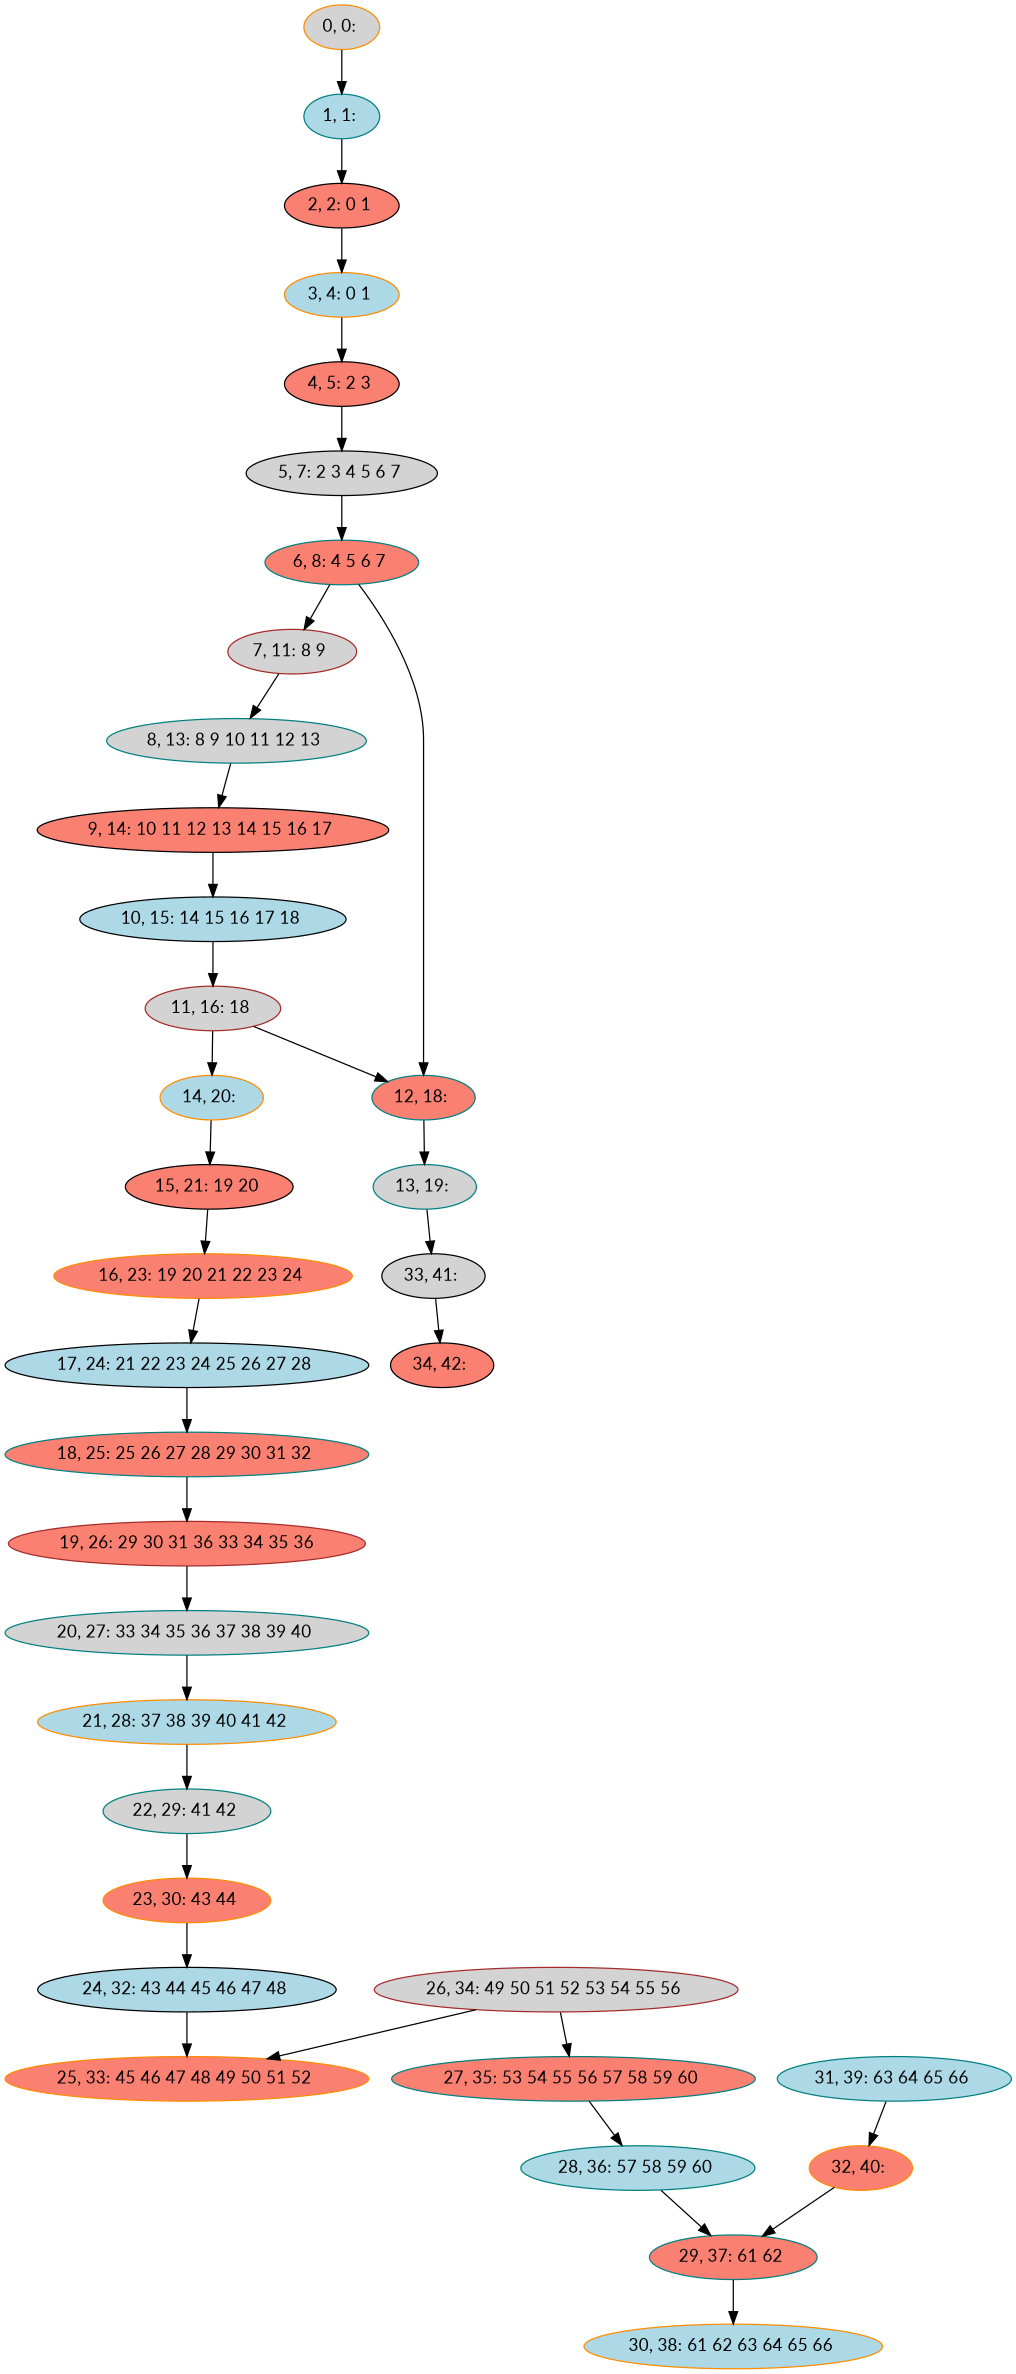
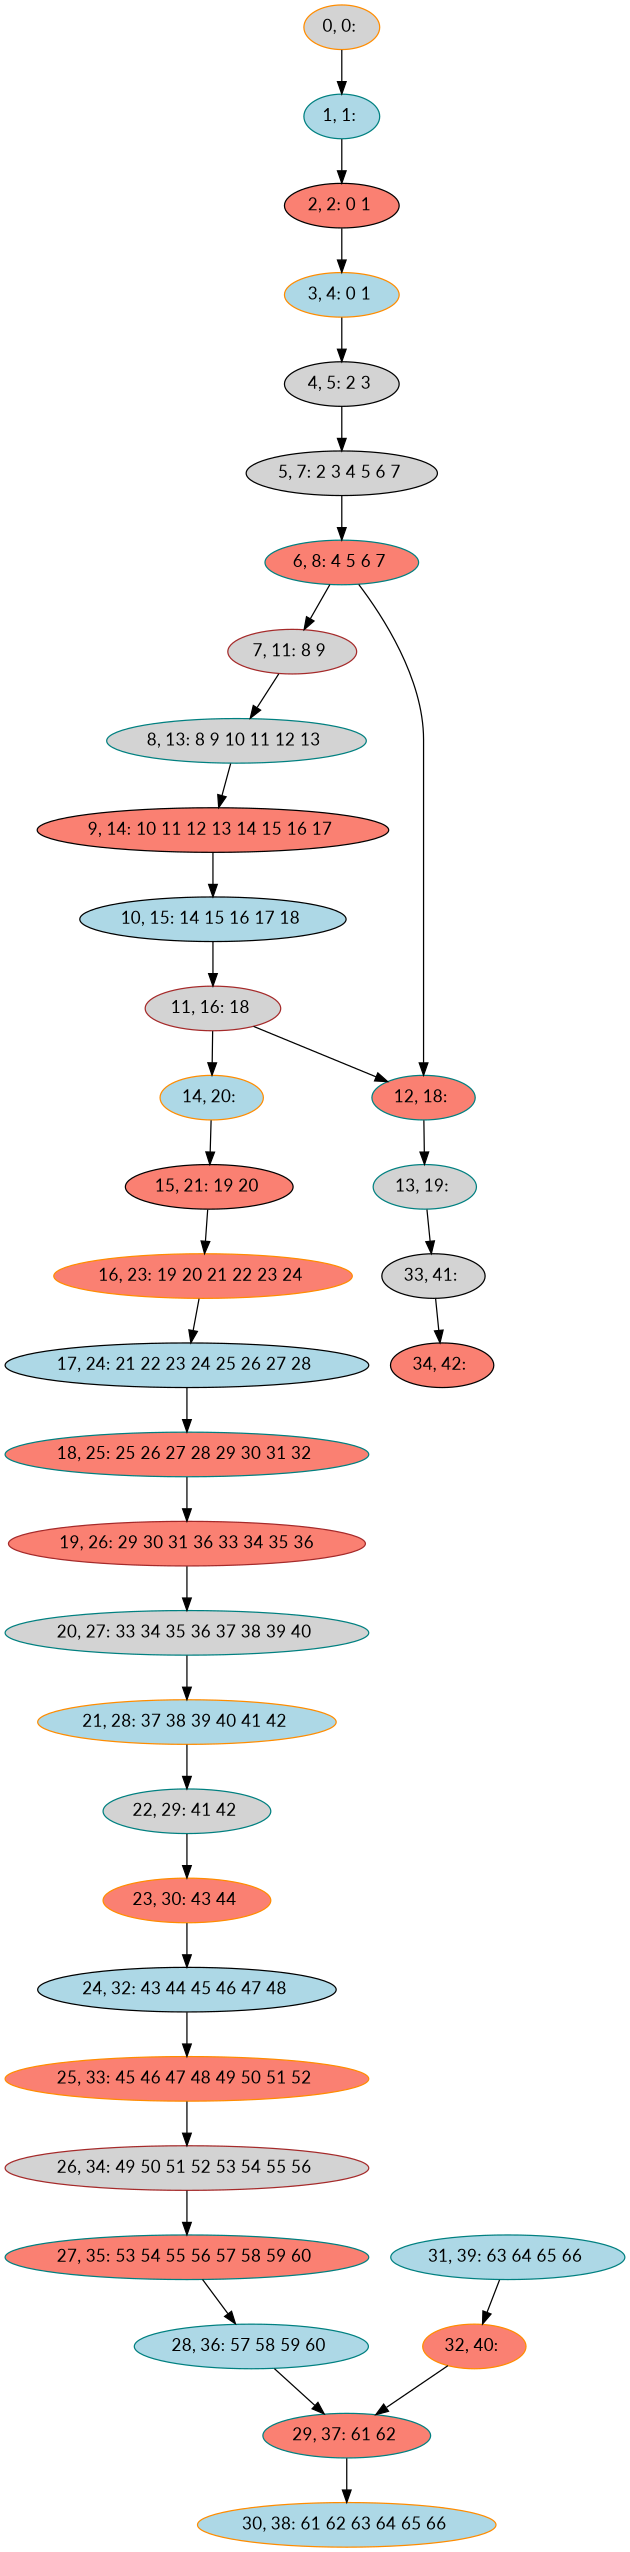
node "4, 5: 2 3": fillcolor salmon -> lightgrey
edge "26, 34: 49 50 51 52 53 54 55 56" -> "25, 33: 45 46 47 48 49 50 51 52": reversed
